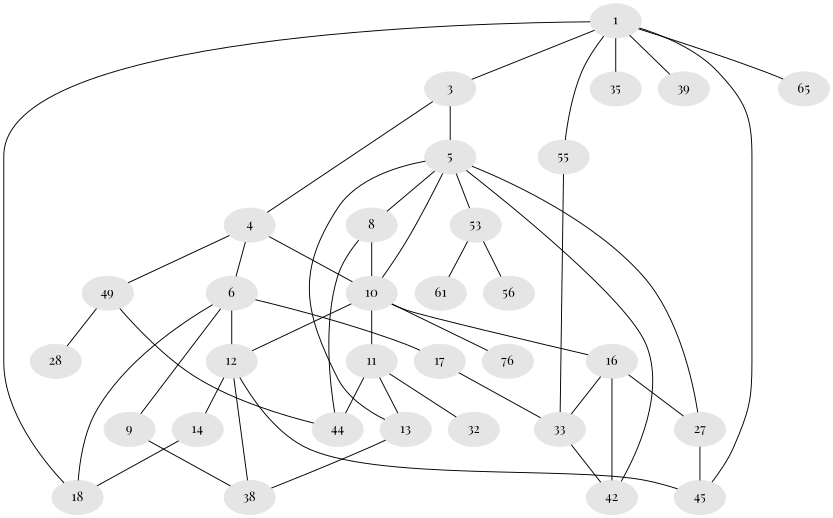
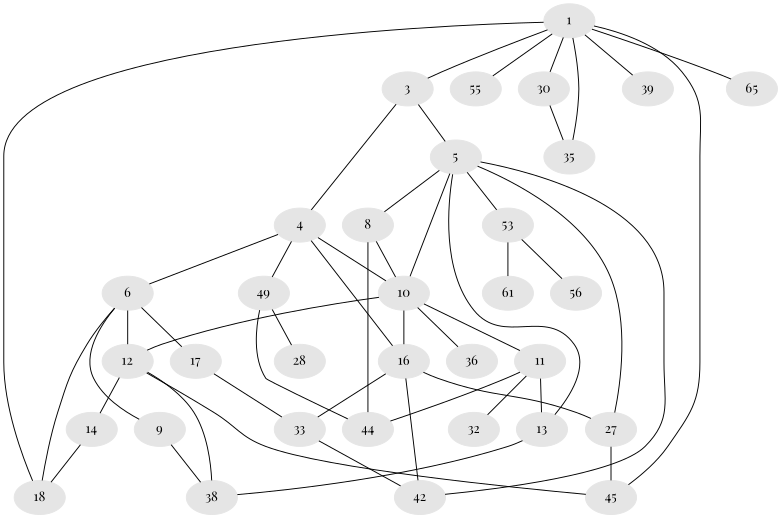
node "30": added
edge "4" -- "16": added
edge "55" -- "33": removed
node "76": label "76" -> "36"
